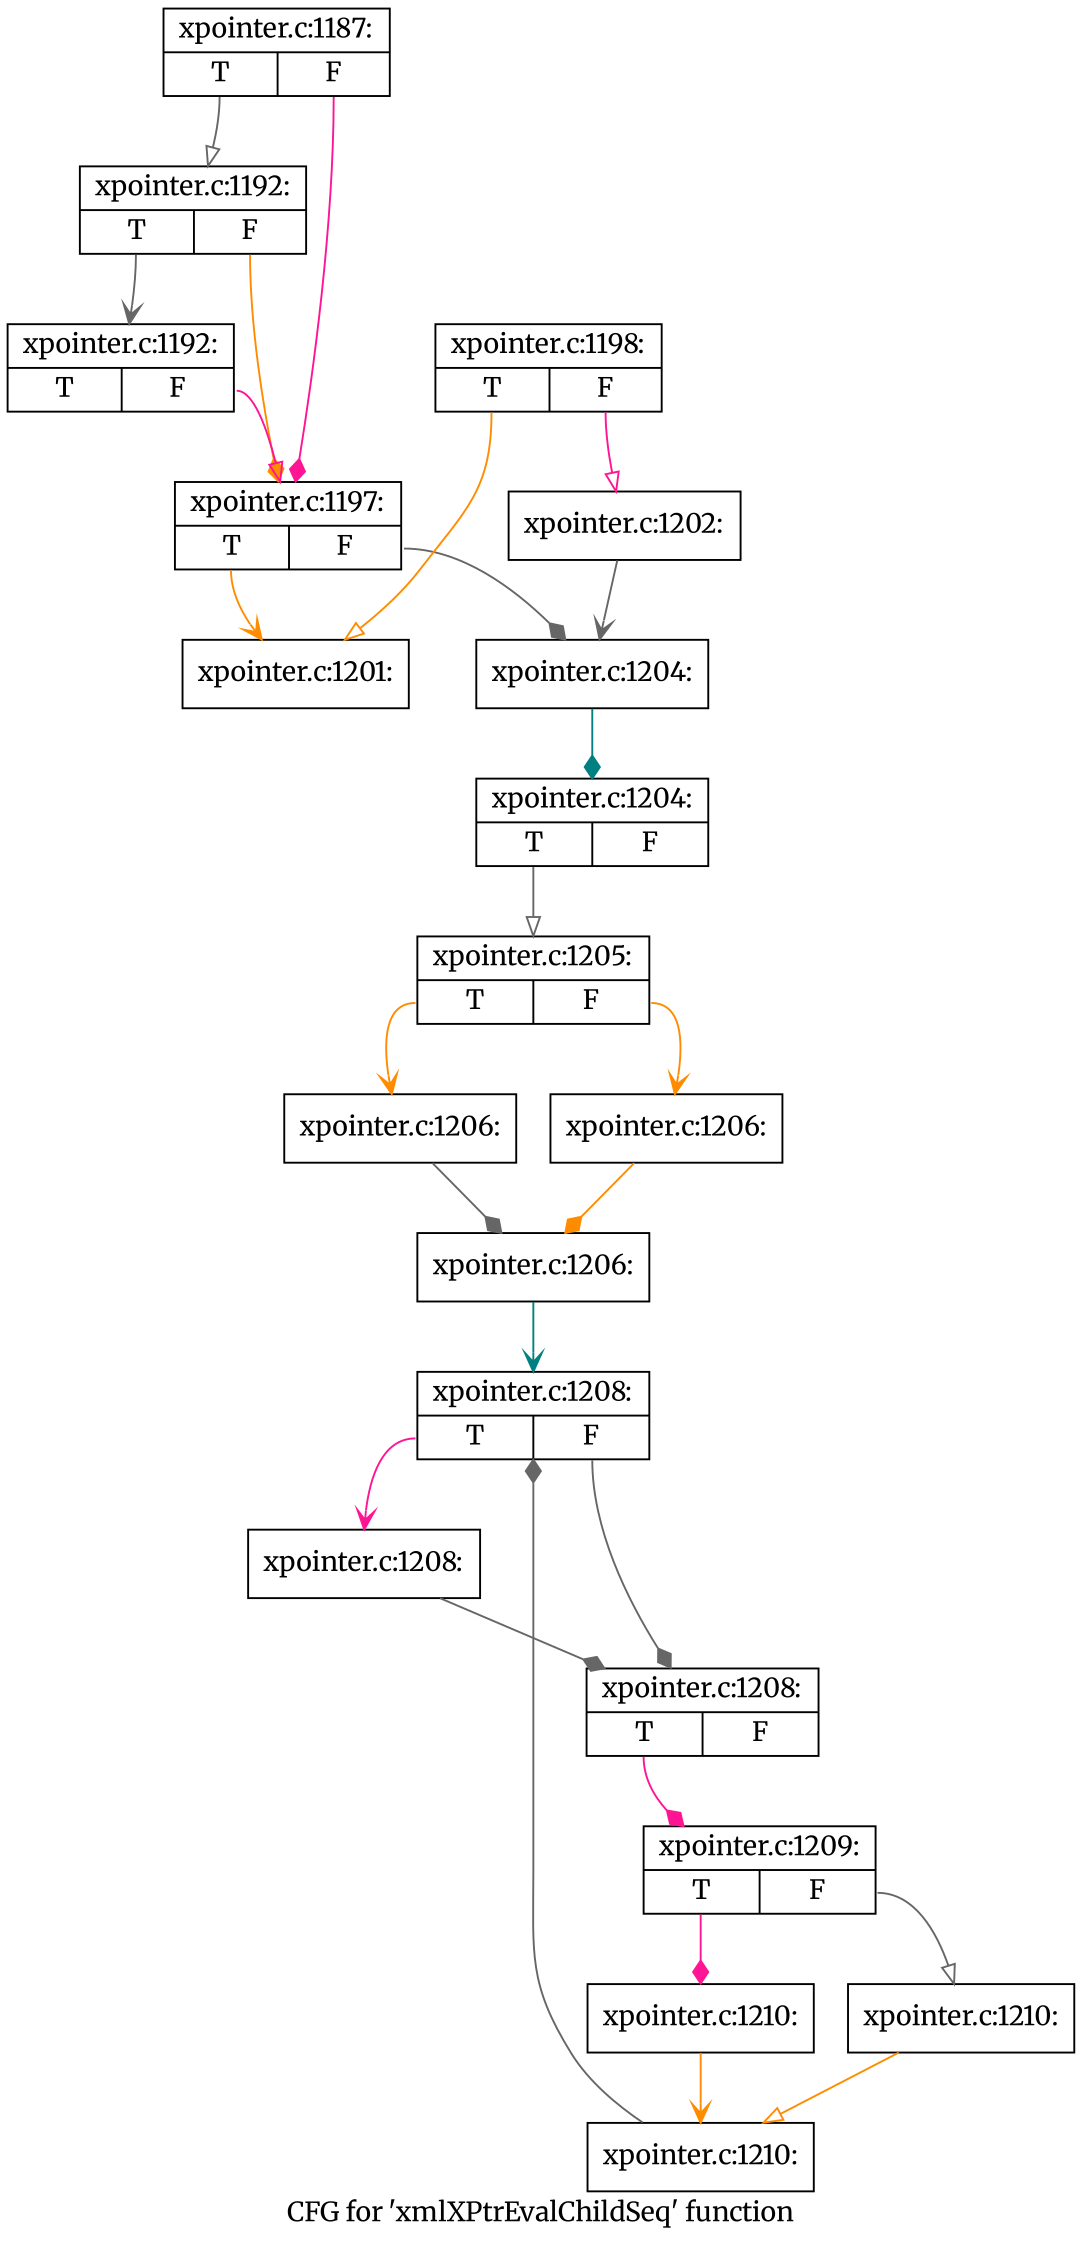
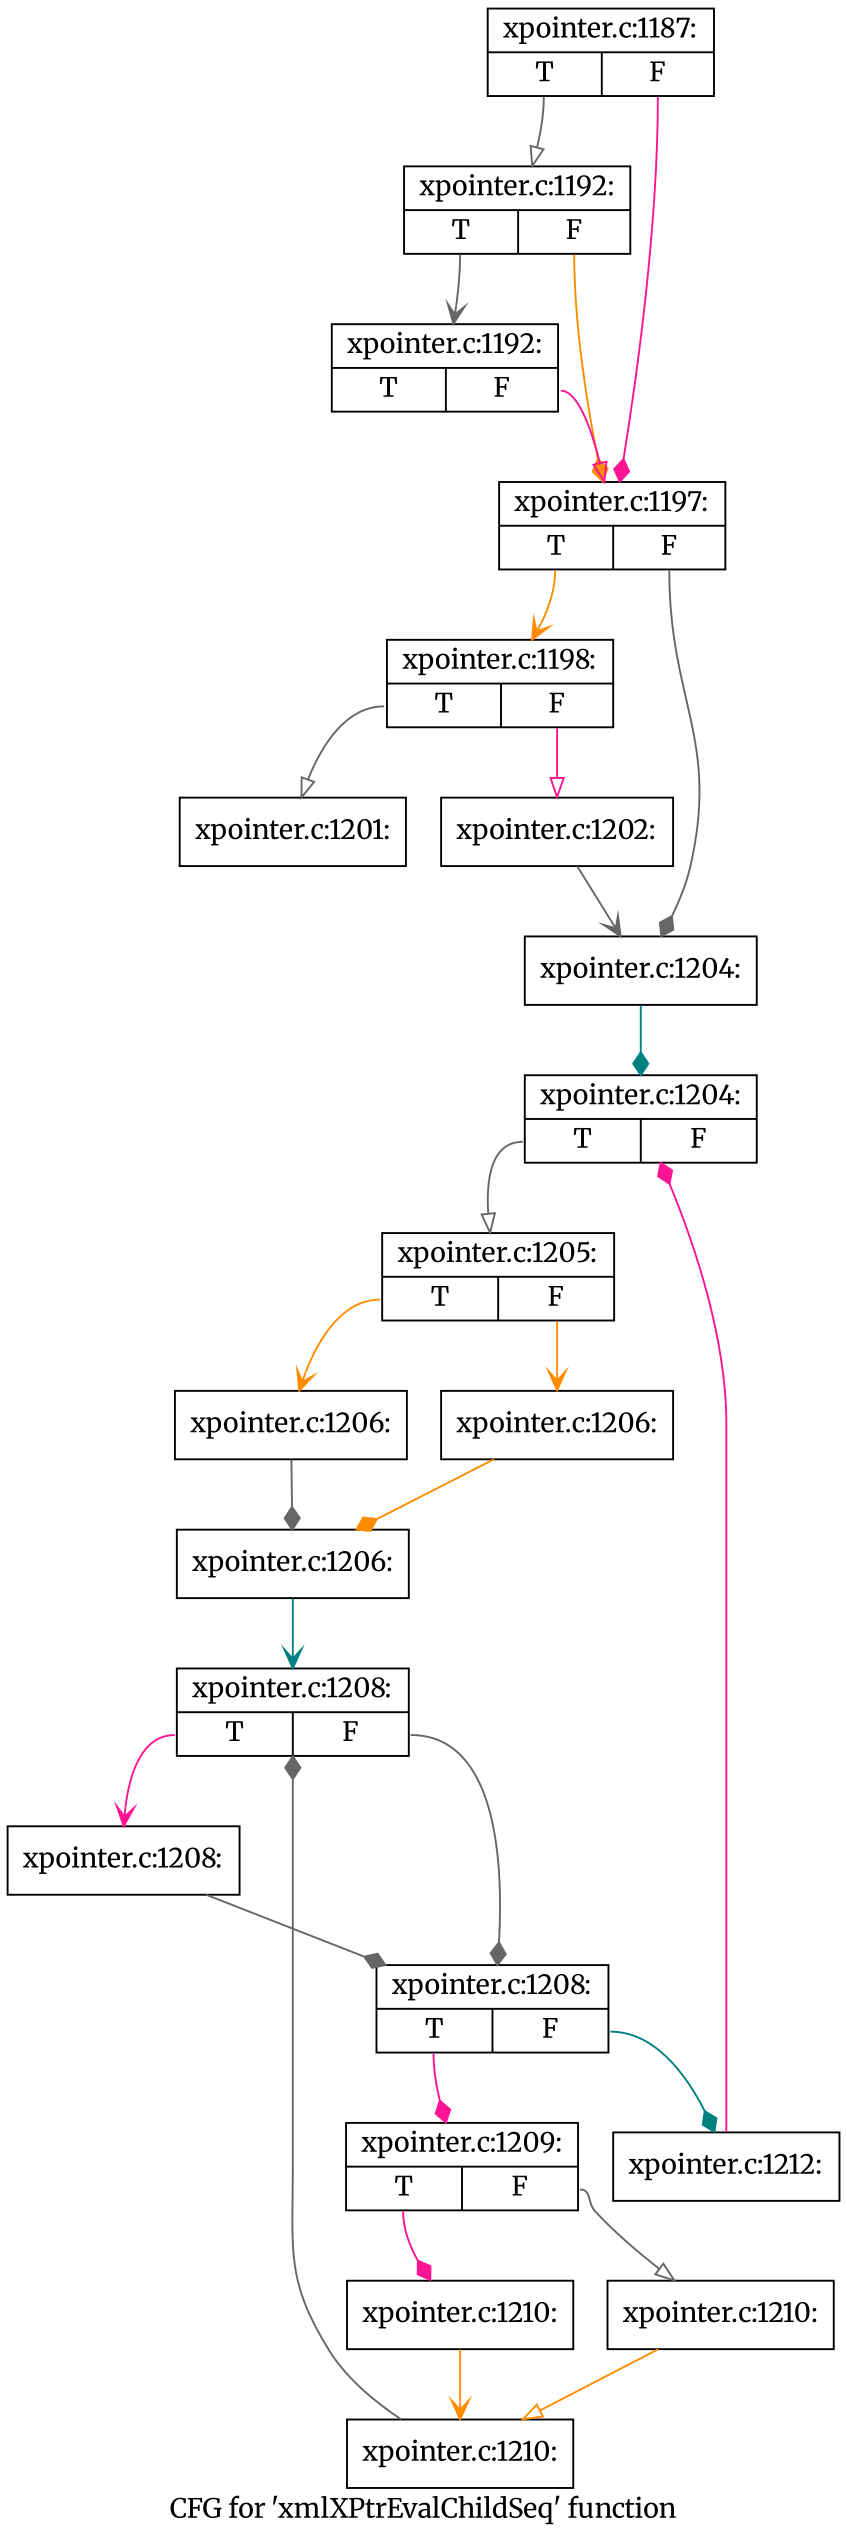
edge "xpointer.c:1198:" -> "xpointer.c:1201:": color darkorange -> gray40
edge "xpointer.c:1197:" -> "xpointer.c:1201:": now "xpointer.c:1197:" -> "xpointer.c:1198:"
node "xpointer.c:1212:": added
